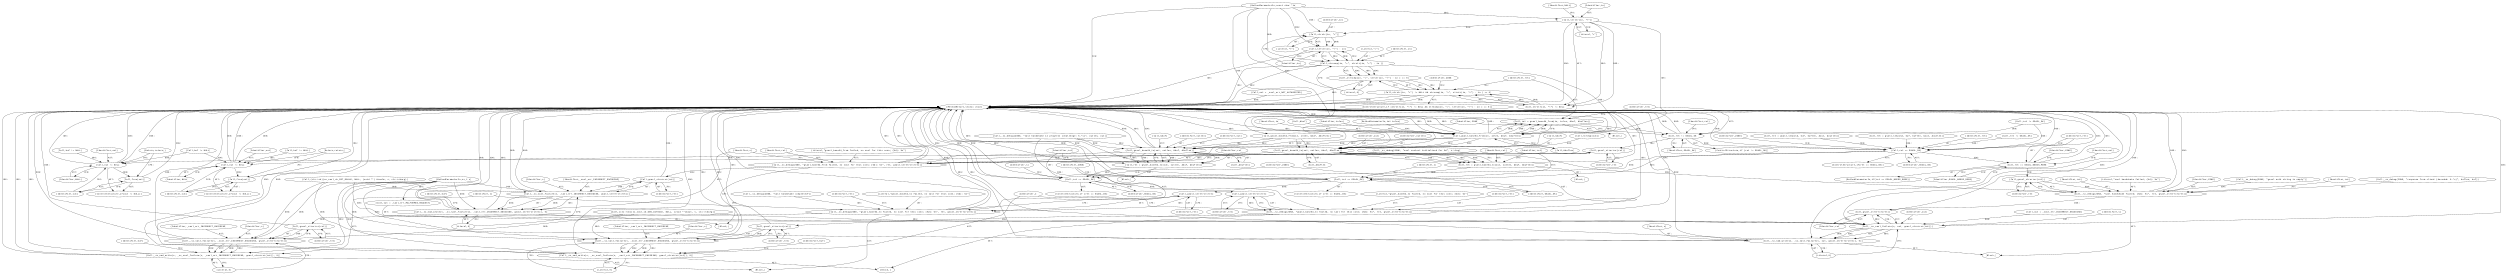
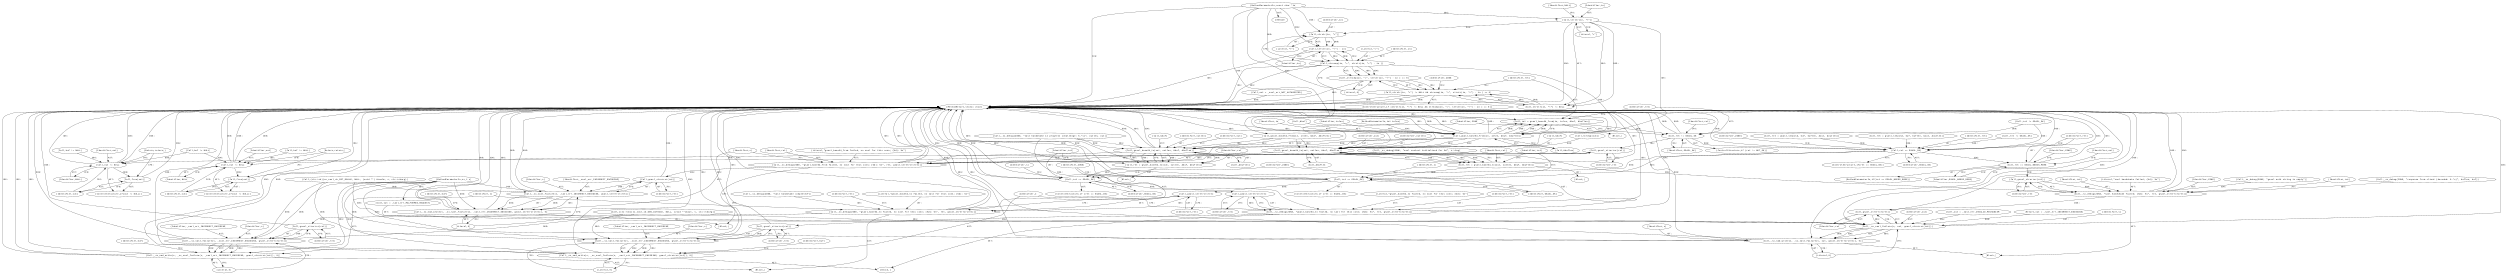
node "1000119": added
edge "(Call,ret = gsasl_base64_from(in, inlen, &buf, &buflen))" -> "(MethodReturn,static void)": reversed
node "(ControlStructure,if (ret != GSASL_OK))": label "(ControlStructure,if (ret != GSASL_OK))" -> "(ControlStructure,if (ret != NOT_OK))"
node "(Call,out = _sasl_err_INVALID_MECHANISM)": added
node "(Call,out = _sasl_err_INCORRECT_ENCODING)": label "(Call,out = _sasl_err_INCORRECT_ENCODING)" -> "(Return,out = _sasl_err_INCORRECT_ENCODING)"
